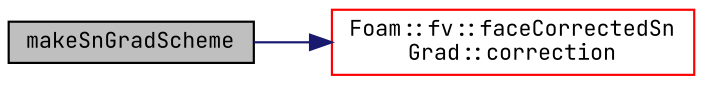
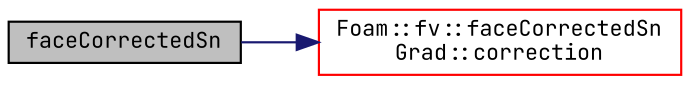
node "makeSnGradScheme": label "makeSnGradScheme" -> "faceCorrectedSn"
